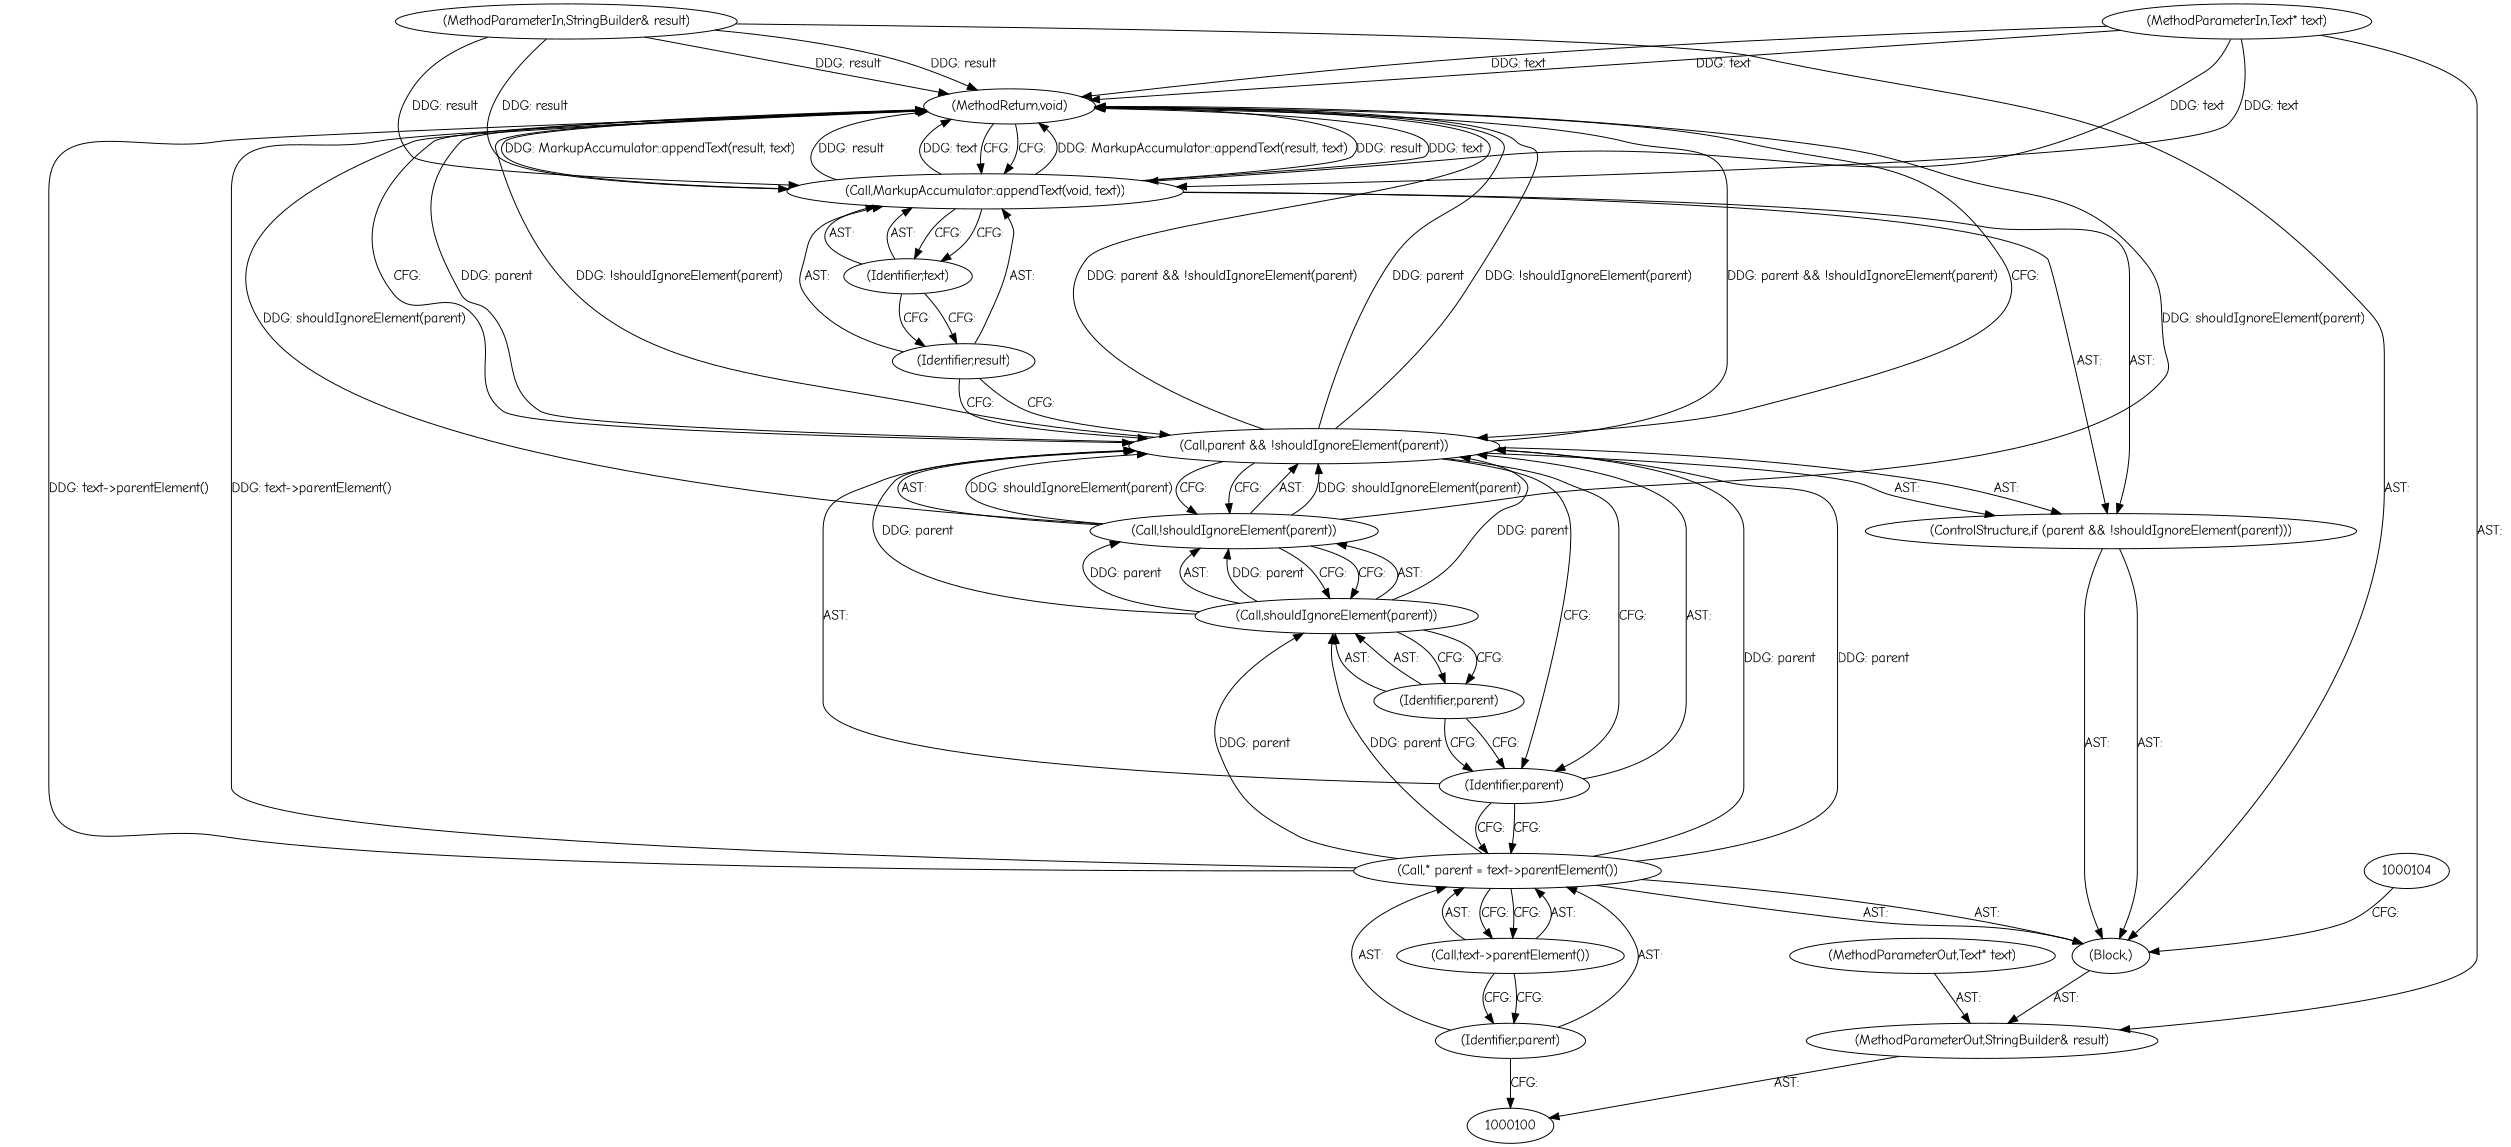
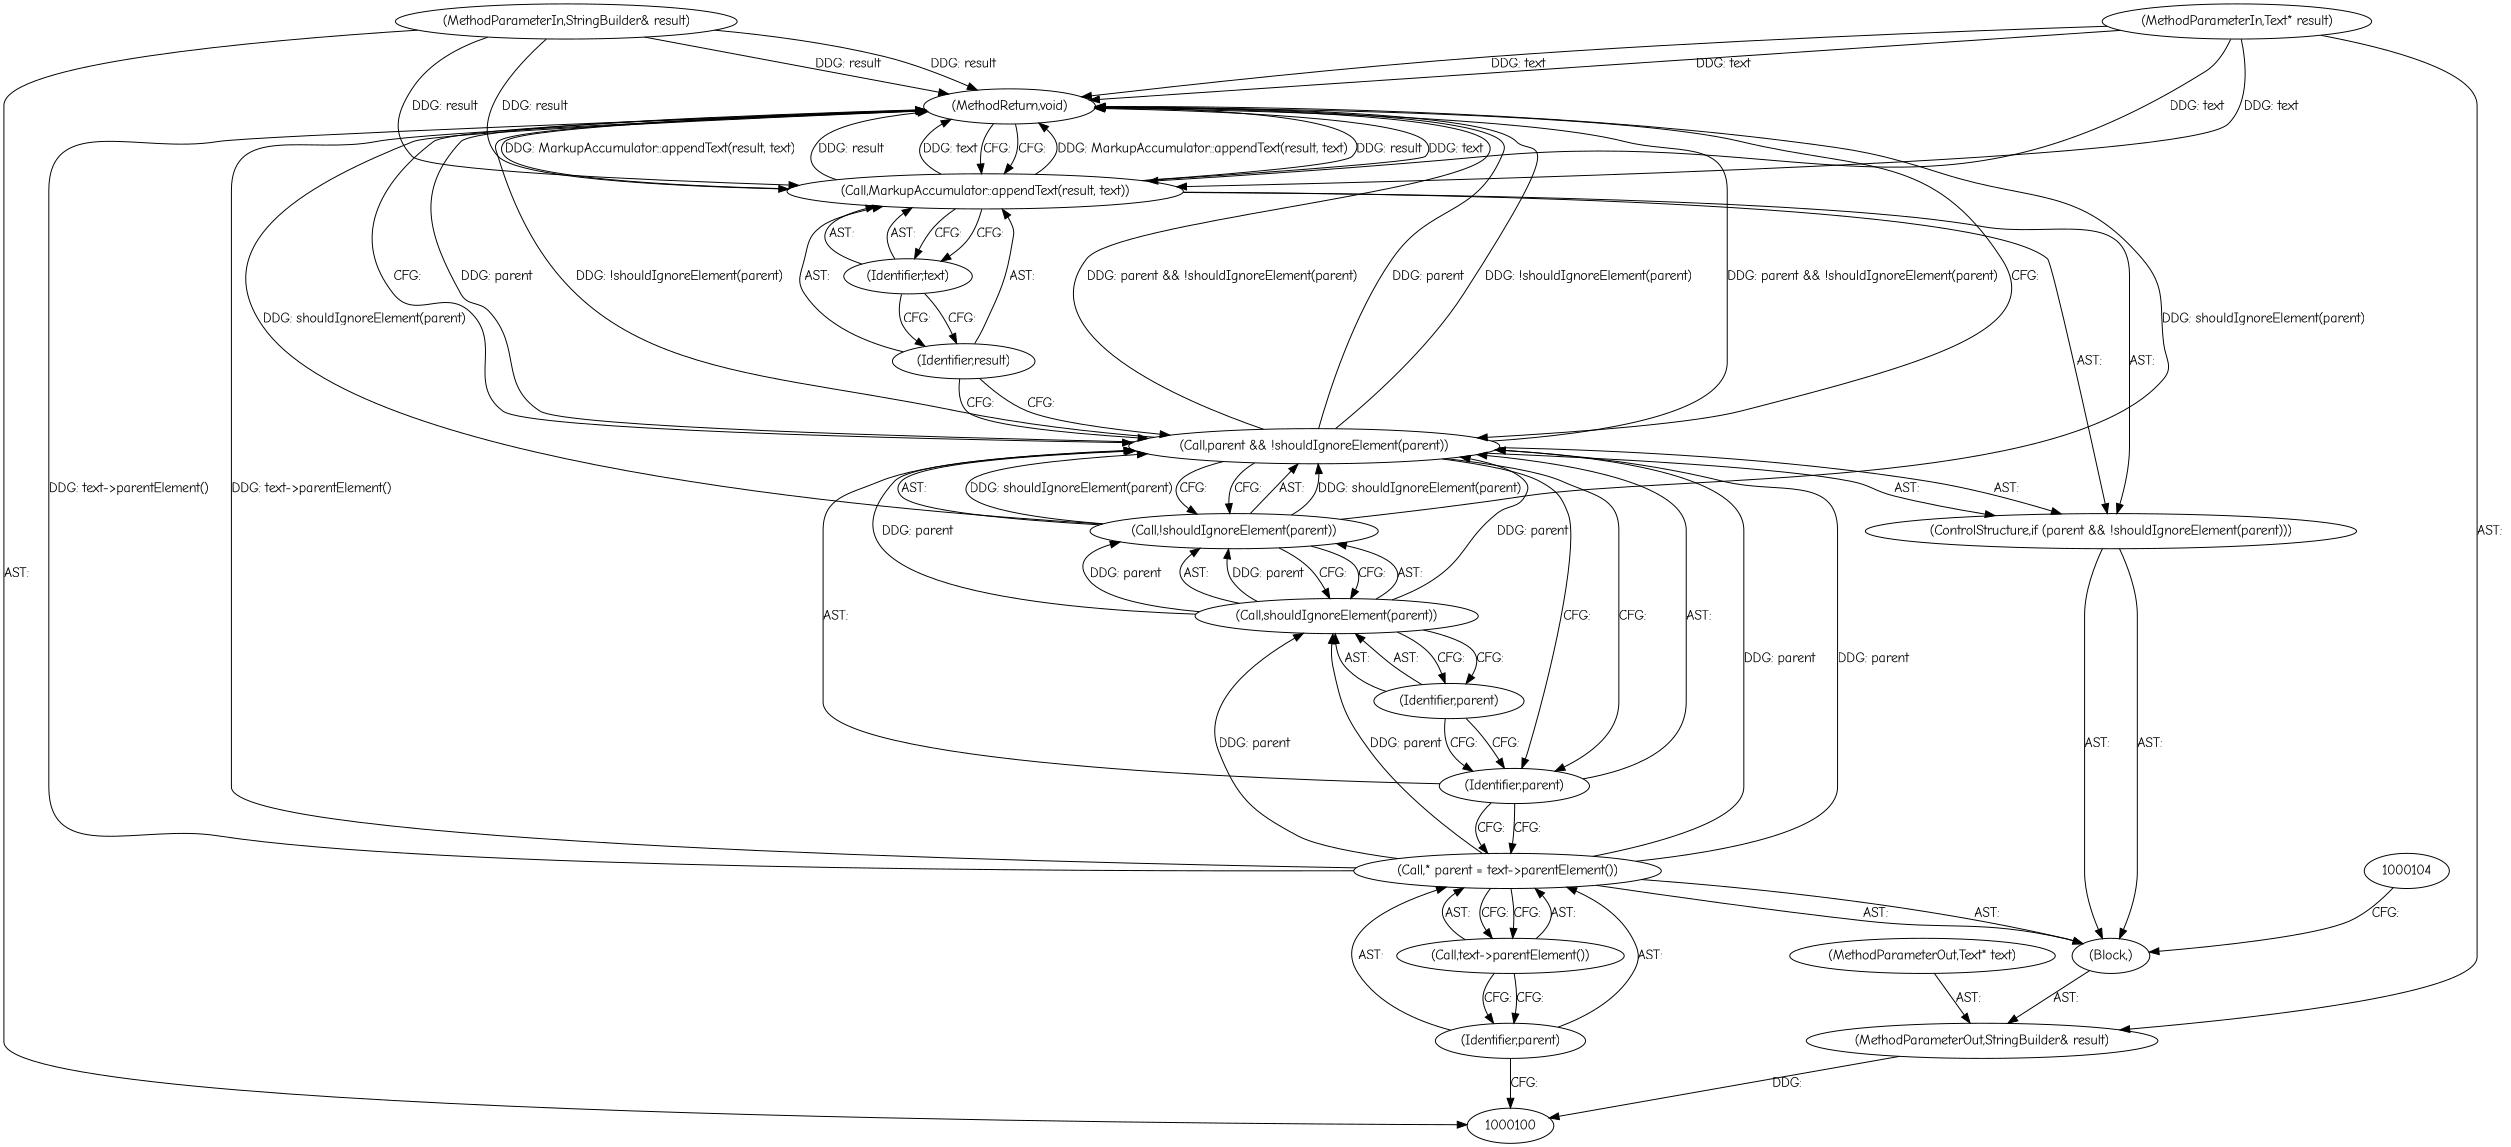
node "(MethodParameterIn,Text* text)": label "(MethodParameterIn,Text* text)" -> "(MethodParameterIn,Text* result)"
edge "(MethodParameterIn,StringBuilder& result)" -> "(Block,)": now "(MethodParameterIn,StringBuilder& result)" -> "1000100"
node "(Call,MarkupAccumulator::appendText(void, text))": label "(Call,MarkupAccumulator::appendText(void, text))" -> "(Call,MarkupAccumulator::appendText(result, text))"
edge "(MethodParameterOut,StringBuilder& result)" -> "1000100": label "AST: " -> "DDG: "
